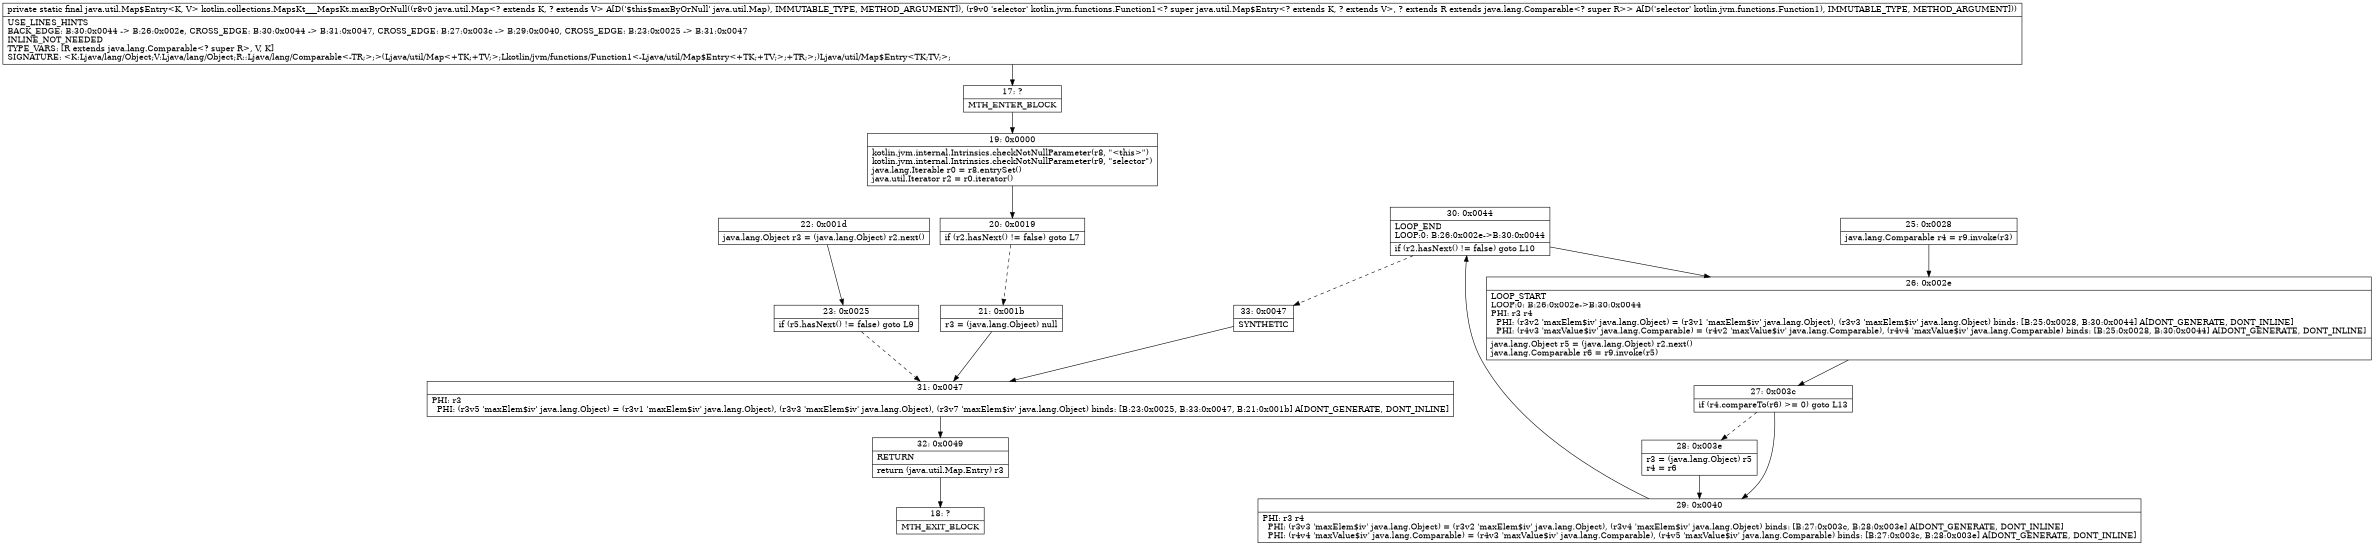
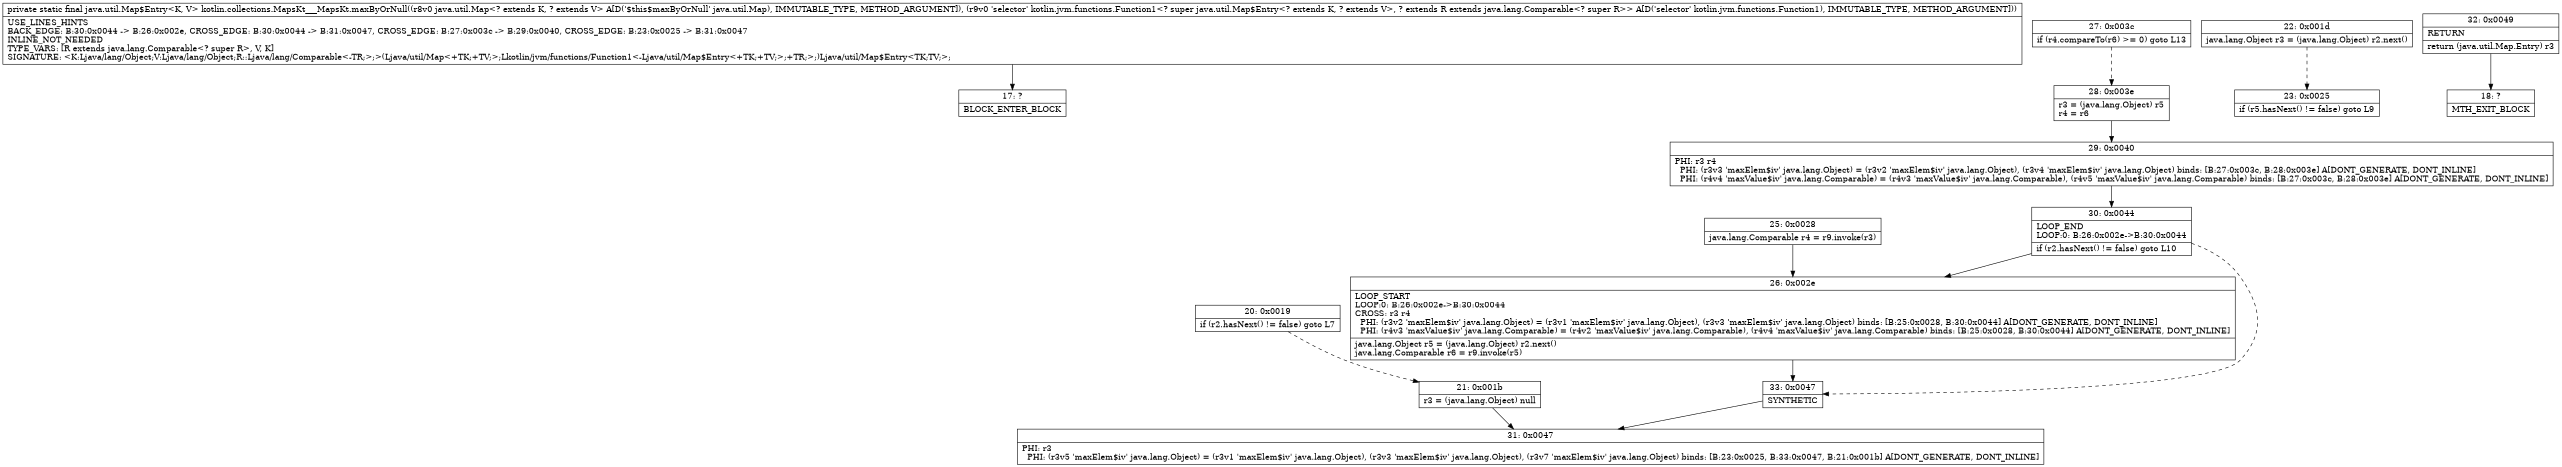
node "17: ?": text "MTH_ENTER_BLOCK" -> "BLOCK_ENTER_BLOCK"
node "19: 0x0000": removed
edge "22: 0x001d" -> "23: 0x0025": style solid -> dashed
node "26: 0x002e": text "PHI: r3 r4" -> "CROSS: r3 r4"
edge "23: 0x0025" -> "31: 0x0047": removed
edge "26: 0x002e" -> "27: 0x003c": now "26: 0x002e" -> "33: 0x0047"
edge "31: 0x0047" -> "32: 0x0049": removed
edge "27: 0x003c" -> "29: 0x0040": removed
